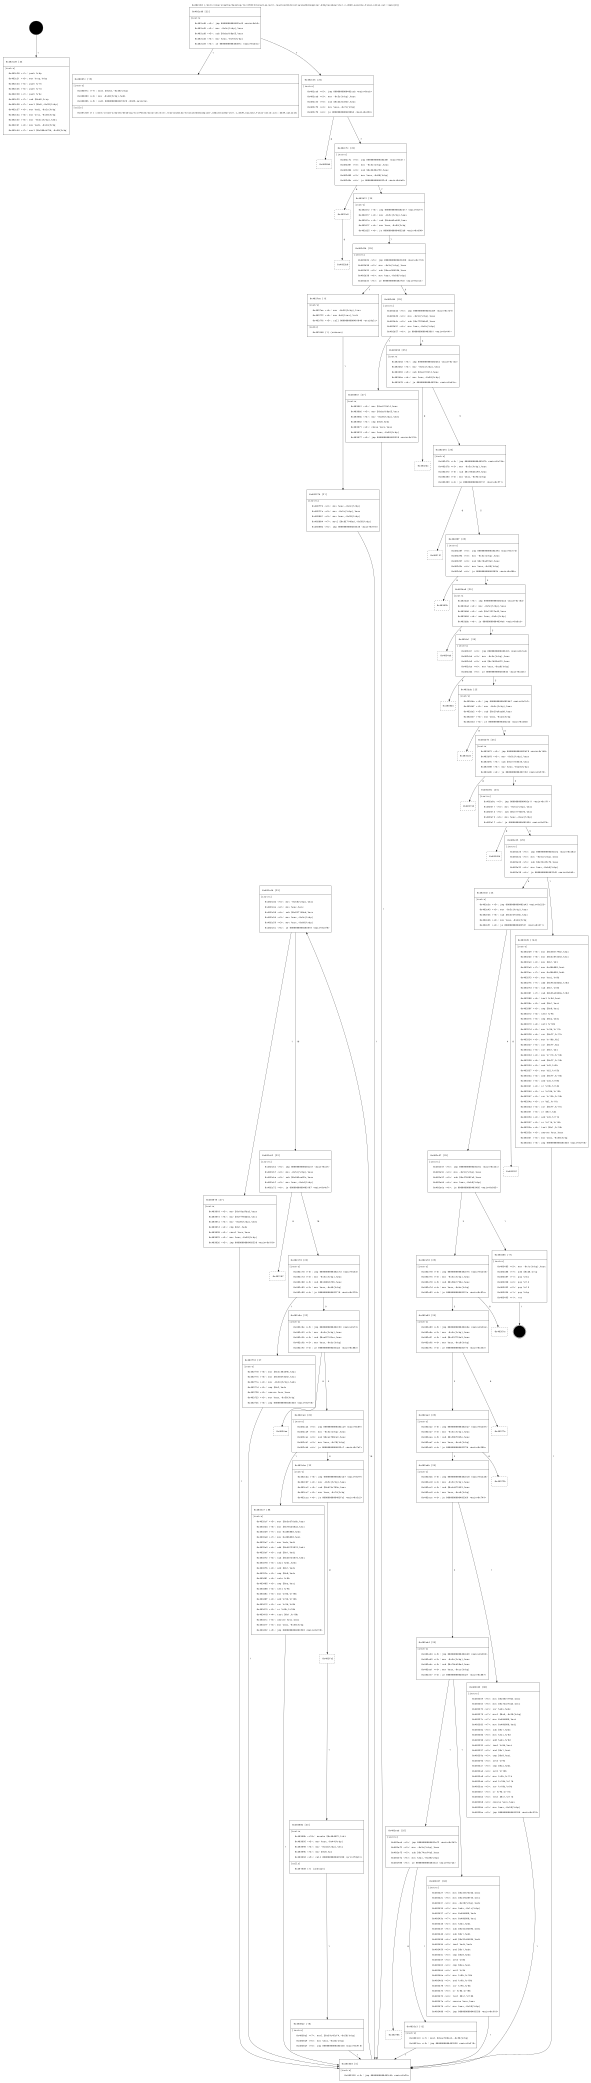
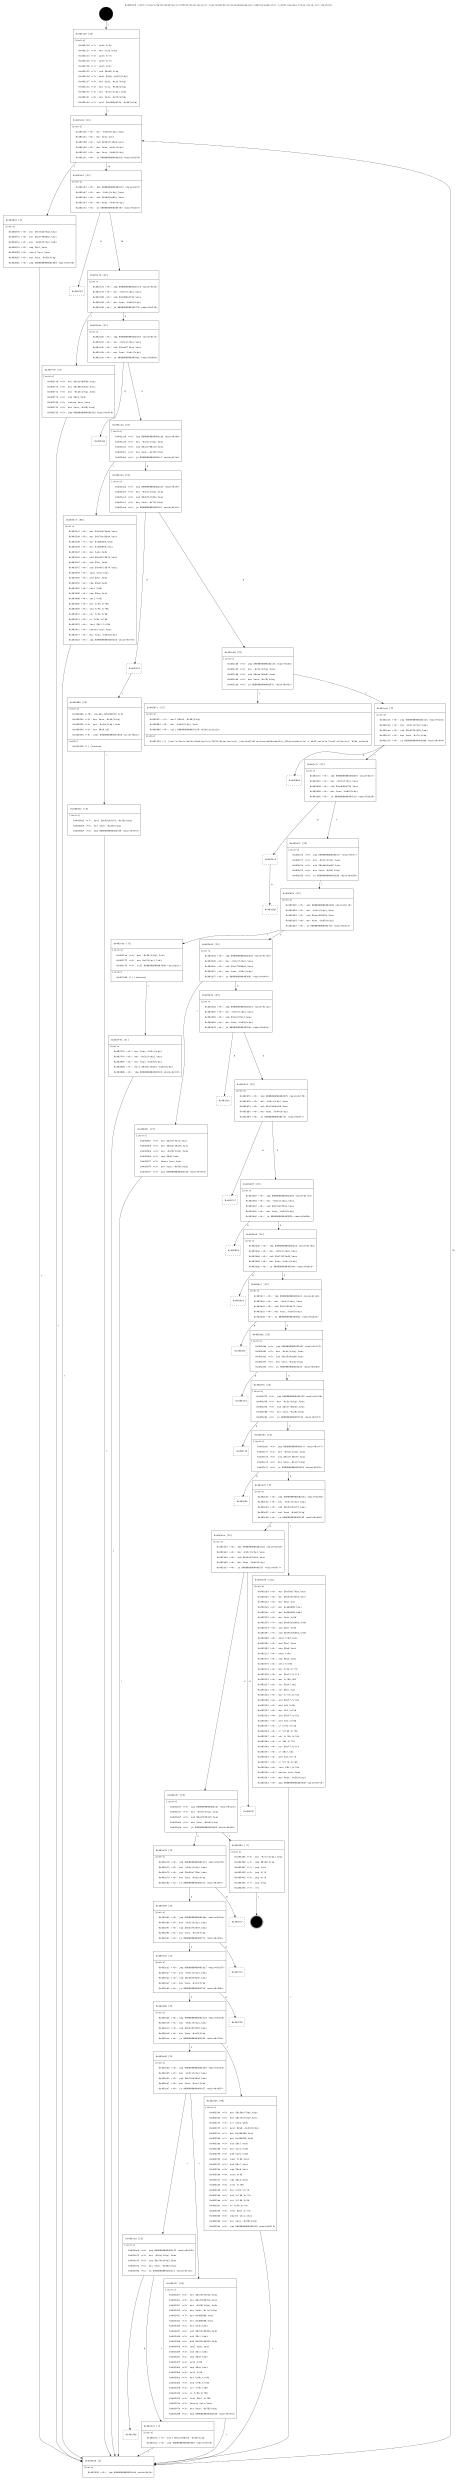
edge "0x402c20 [43]" -> "0x402c4b [23]": added, label "1"
edge "0x402cba [22]" -> "0x402cd0 [22]": added, label "8"
